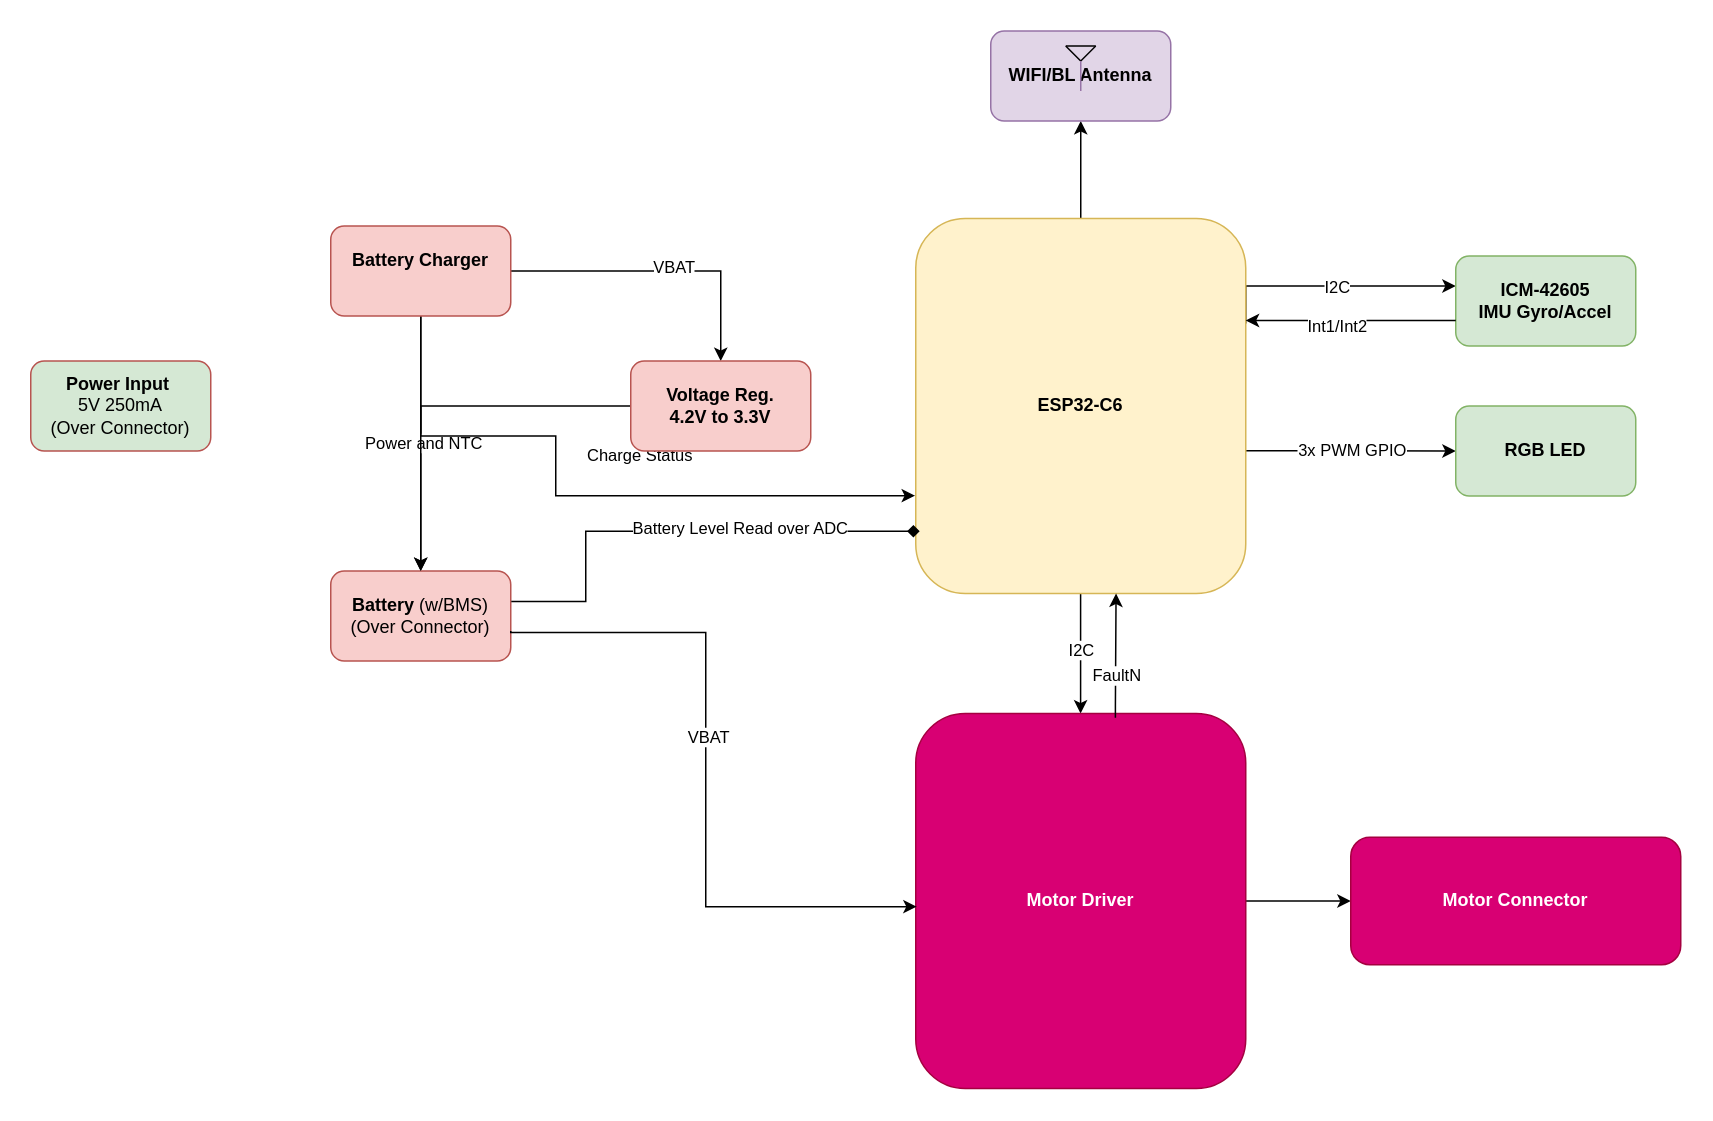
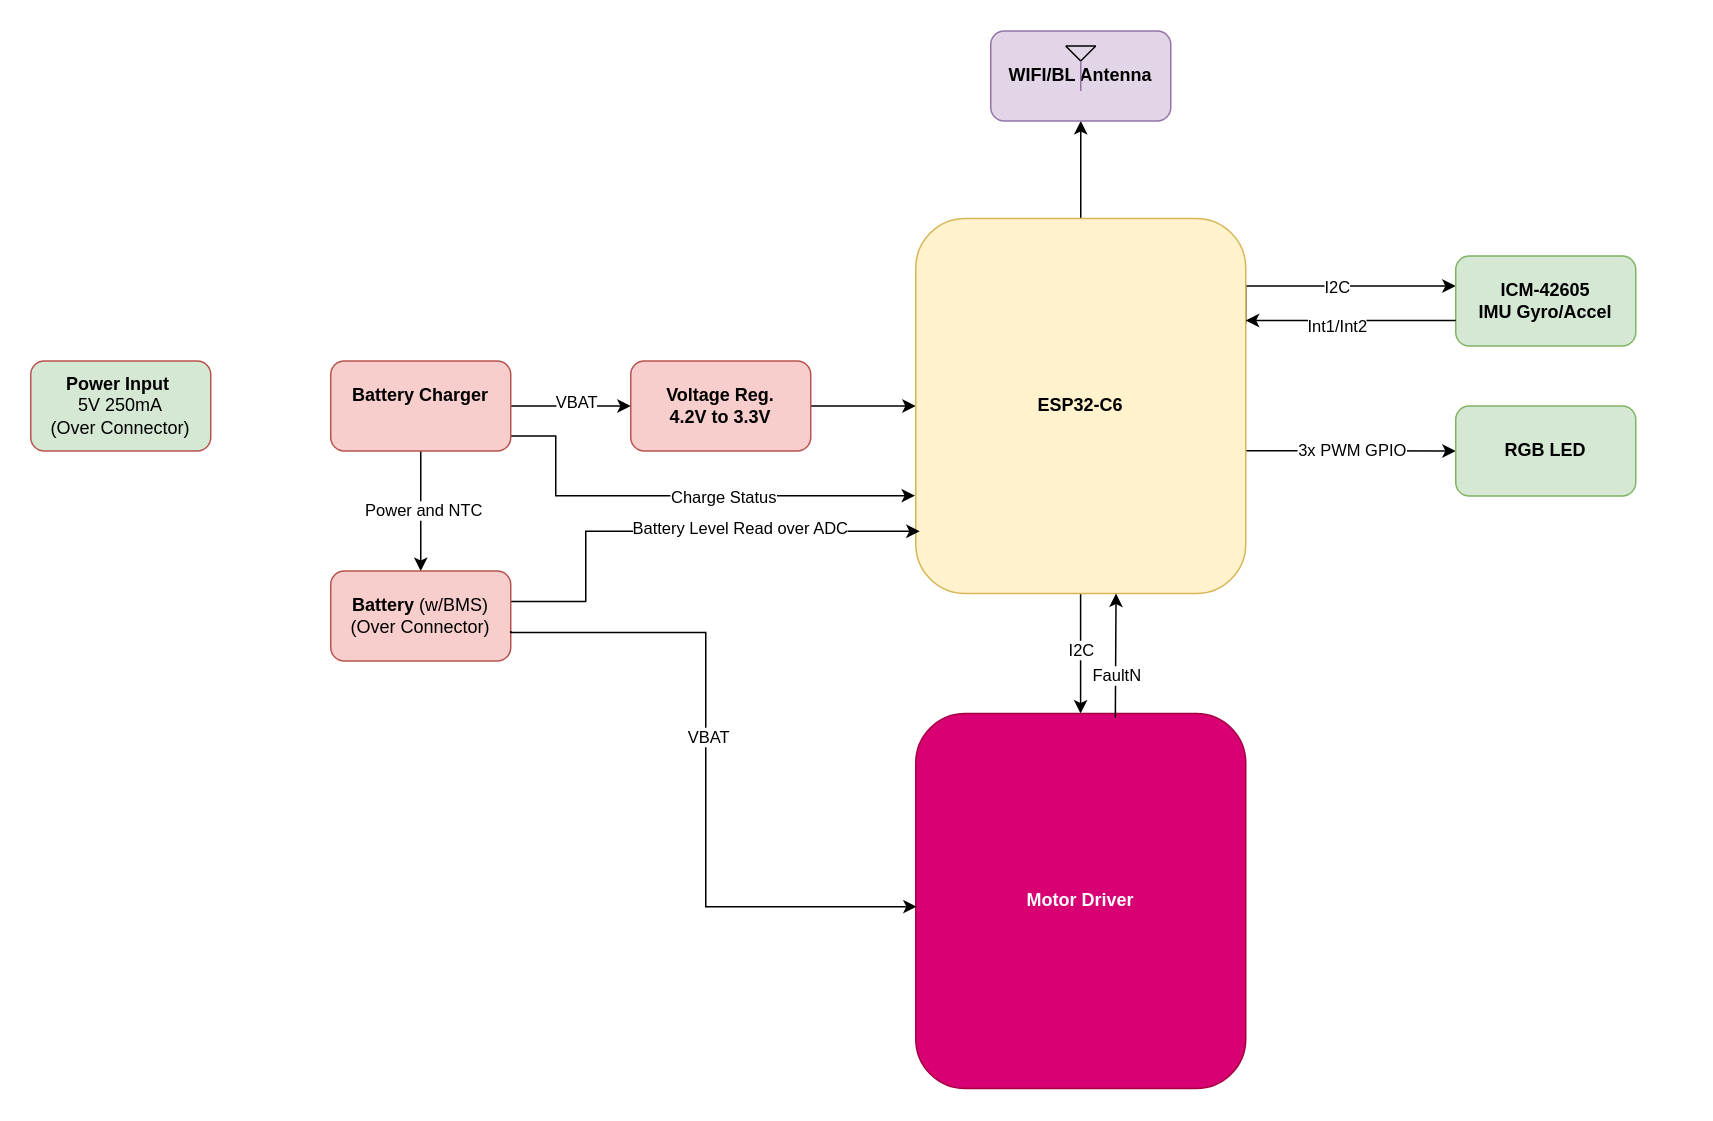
node "Battery Charger": moved (421, 271) -> (421, 406)
edge "Voltage Reg. 4.2V to 3.3V" -> "Battery (w/BMS) (Over Connector)": now "Voltage Reg. 4.2V to 3.3V" -> "ESP32-C6"
edge "Battery (w/BMS) (Over Connector)" -> "ESP32-C6": arrowhead diamond -> classic
edge "Motor Driver" -> "Motor Connector": removed
node "Motor Connector": removed
